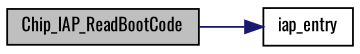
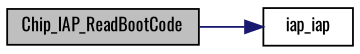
node "iap_entry": label "iap_entry" -> "iap_iap"
